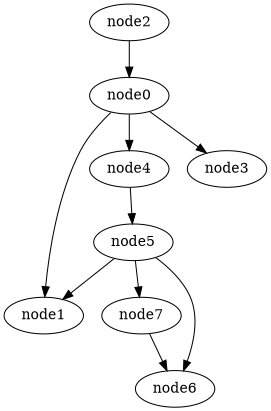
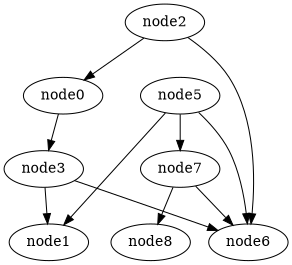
edge "node2" -> "node6": added
node "node4": removed
edge "node0" -> "node1": now "node3" -> "node1"
edge "node3" -> "node6": added
node "node8": added
